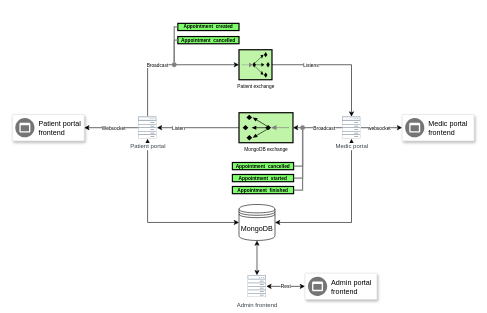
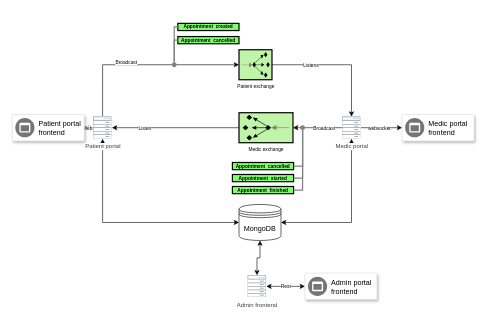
node "Patient portal": moved (148, 128) -> (103, 128)
node "MongoDB exchange": label "MongoDB exchange" -> "Medic exchange"
node "MongoDB": size 36x36 -> 42x36
